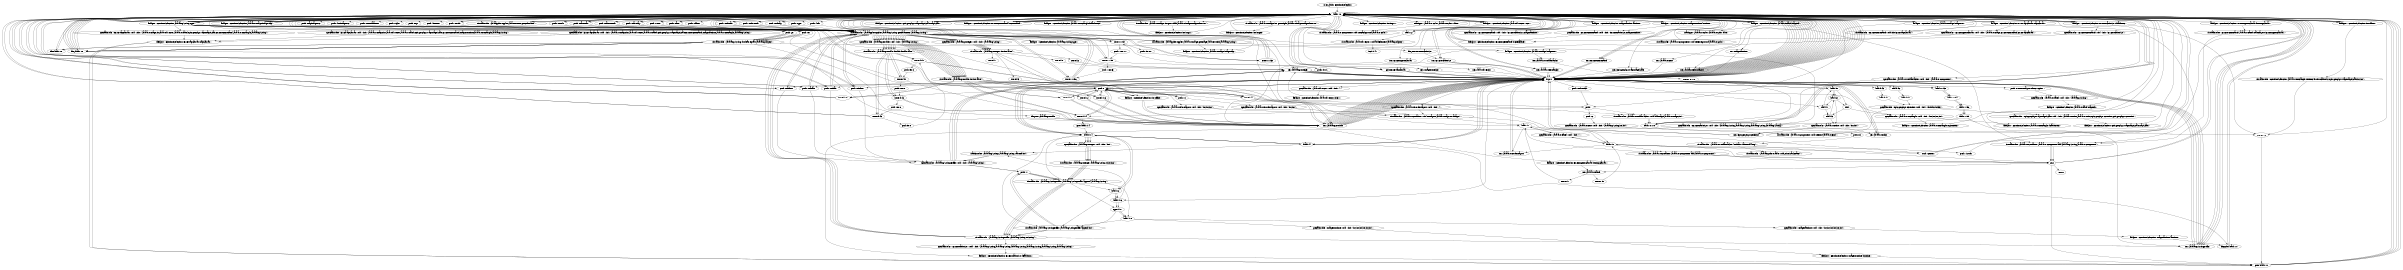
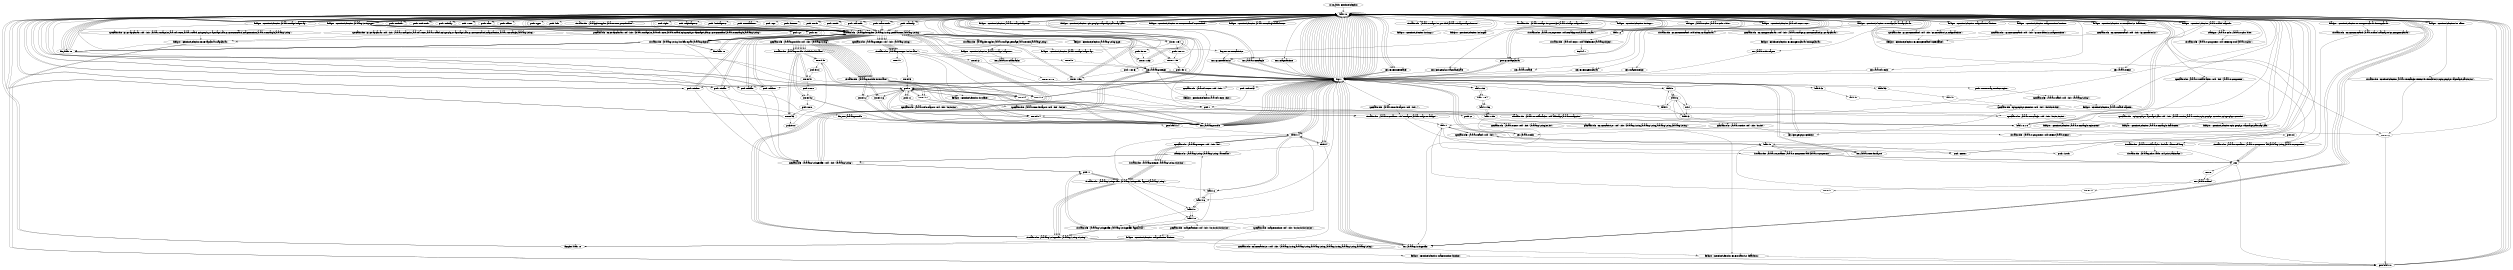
node "new java.awt.Label": added
edge "fieldput <GeoTimeSelection: EWBImgBtnCanvas btnImgCanvas>" -> "new java.awt.Panel": now "return" -> "new java.awt.Panel"
node "type.i i17": label "type.i i17" -> "load.i i17"
